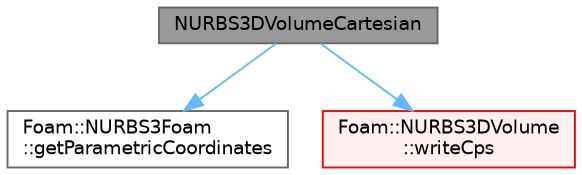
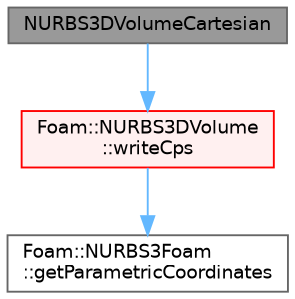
edge "NURBS3DVolumeCartesian" -> "Foam::NURBS3Foam ::getParametricCoordinates": now "Foam::NURBS3DVolume ::writeCps" -> "Foam::NURBS3Foam ::getParametricCoordinates"
